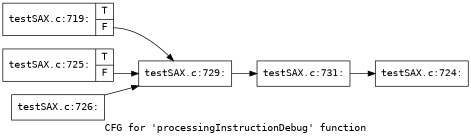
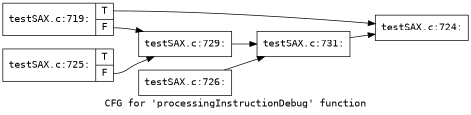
edge "testSAX.c:719:" -> "testSAX.c:724:": added
edge "testSAX.c:726:" -> "testSAX.c:729:": now "testSAX.c:726:" -> "testSAX.c:731:"
